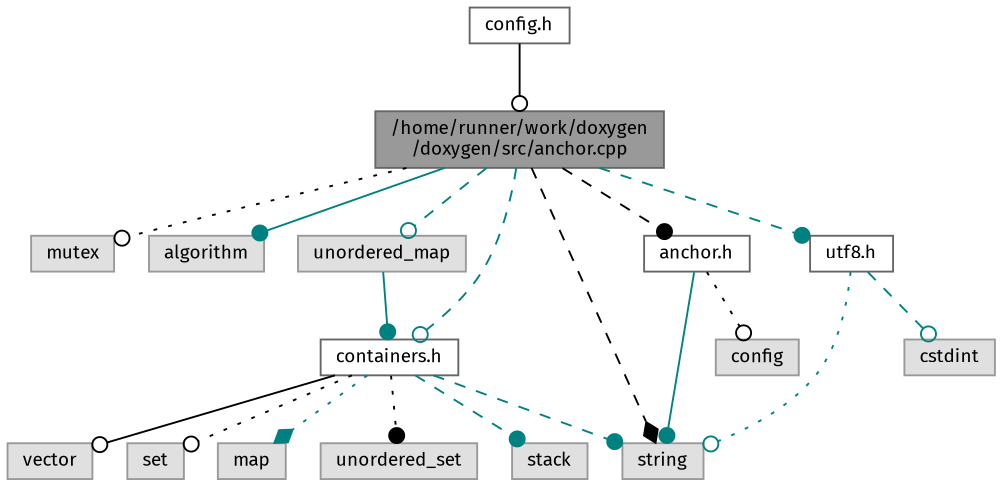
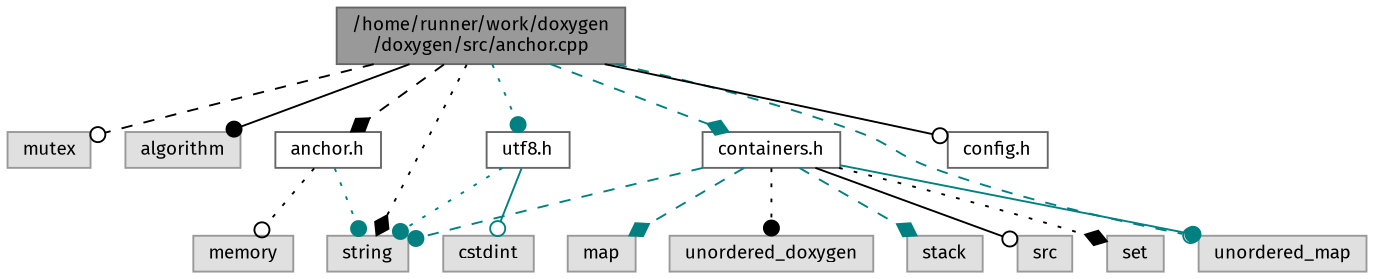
edge "config.h" -> "/home/runner/work/doxygen /doxygen/src/anchor.cpp": reversed
edge "/home/runner/work/doxygen /doxygen/src/anchor.cpp" -> "anchor.h": arrowhead dot -> diamond
edge "/home/runner/work/doxygen /doxygen/src/anchor.cpp" -> "algorithm": color teal -> black
edge "/home/runner/work/doxygen /doxygen/src/anchor.cpp" -> "utf8.h": style dashed -> dotted
edge "/home/runner/work/doxygen /doxygen/src/anchor.cpp" -> "mutex": style dotted -> dashed
edge "/home/runner/work/doxygen /doxygen/src/anchor.cpp" -> "containers.h": arrowhead odot -> diamond
edge "/home/runner/work/doxygen /doxygen/src/anchor.cpp" -> "string": style dashed -> dotted
edge "unordered_map" -> "containers.h": reversed
edge "utf8.h" -> "cstdint": style dashed -> solid
edge "anchor.h" -> "string": style solid -> dotted
node "config": label "config" -> "memory"
edge "utf8.h" -> "string": arrowhead odot -> dot
edge "containers.h" -> "map": style dotted -> dashed
edge "containers.h" -> "stack": arrowhead dot -> diamond
edge "containers.h" -> "set": arrowhead odot -> diamond
node "vector": label "vector" -> "src"
node "unordered_set": label "unordered_set" -> "unordered_doxygen"
